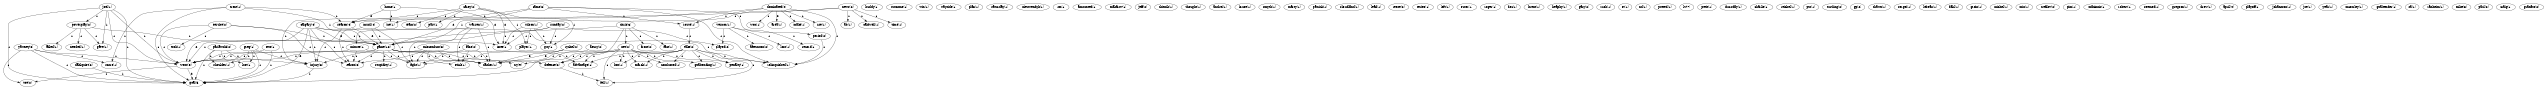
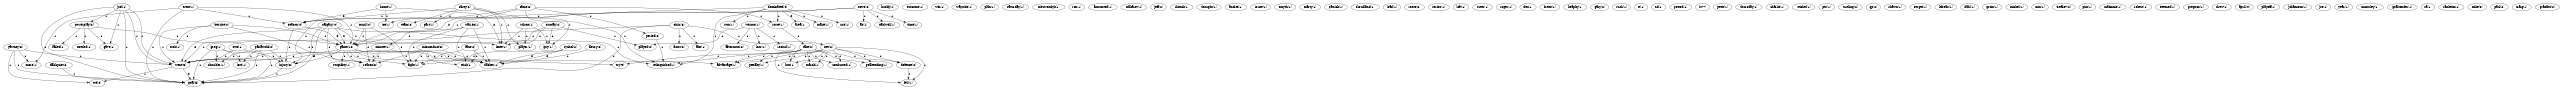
edge "carey(2)" -> "knee(1)": label "2" -> "1"
edge "game(18)" -> "defence(2)": removed, label "1"
